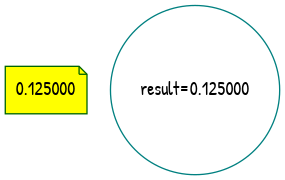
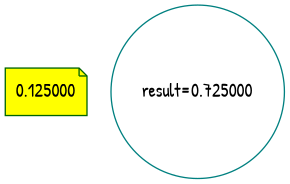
node "result=0.125000": label "result=0.125000" -> "result=0.725000"
